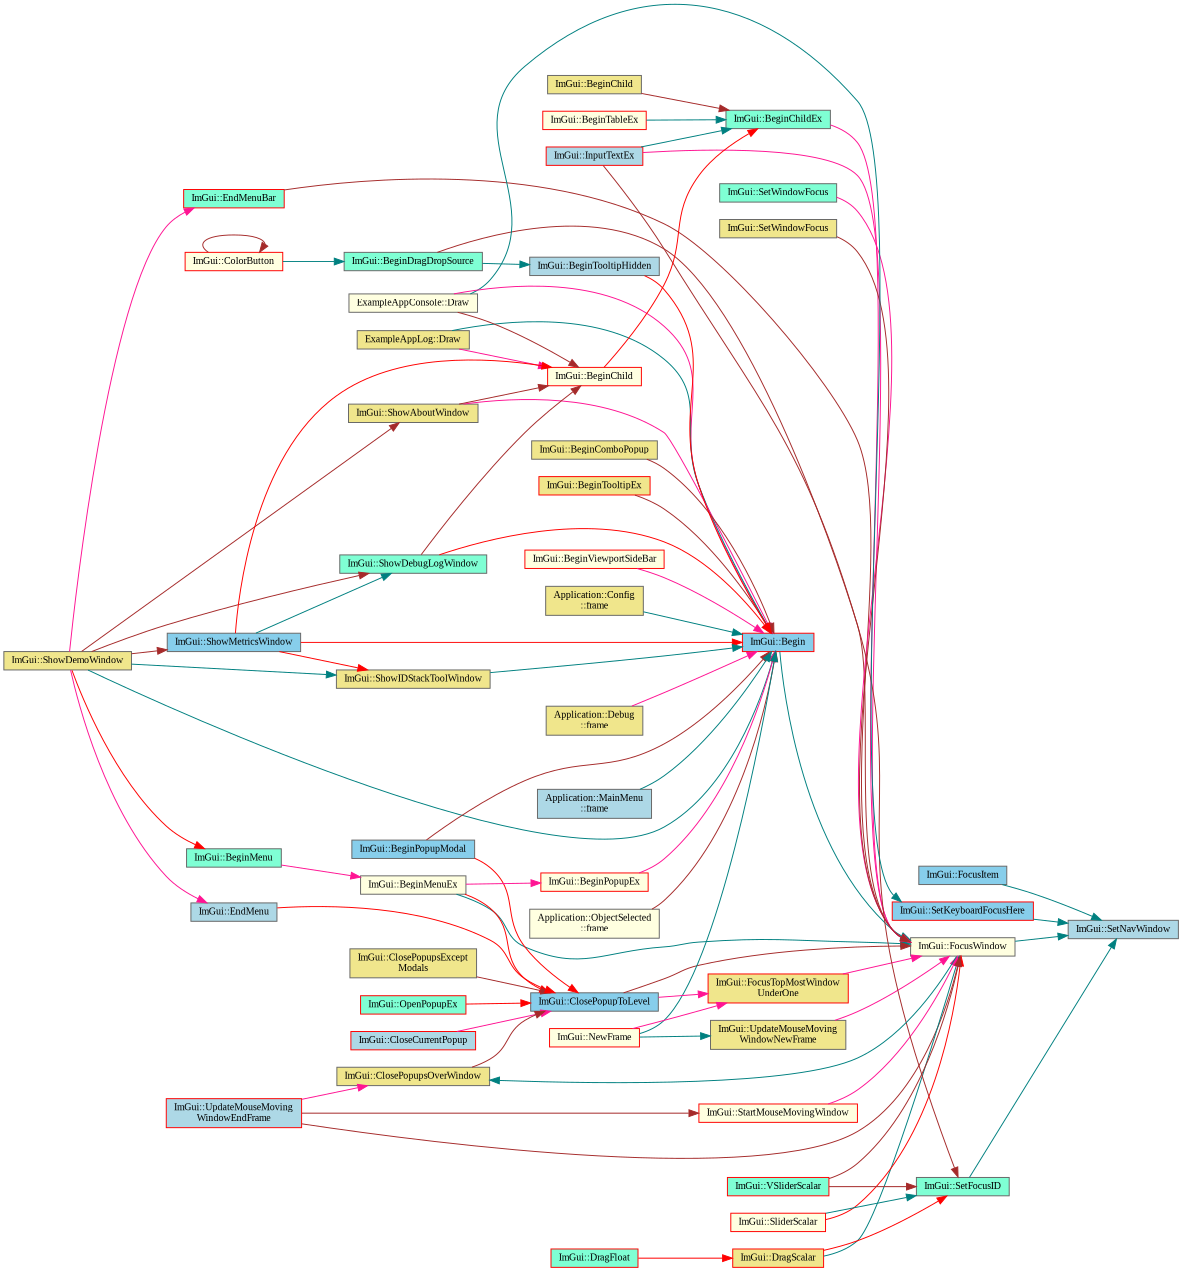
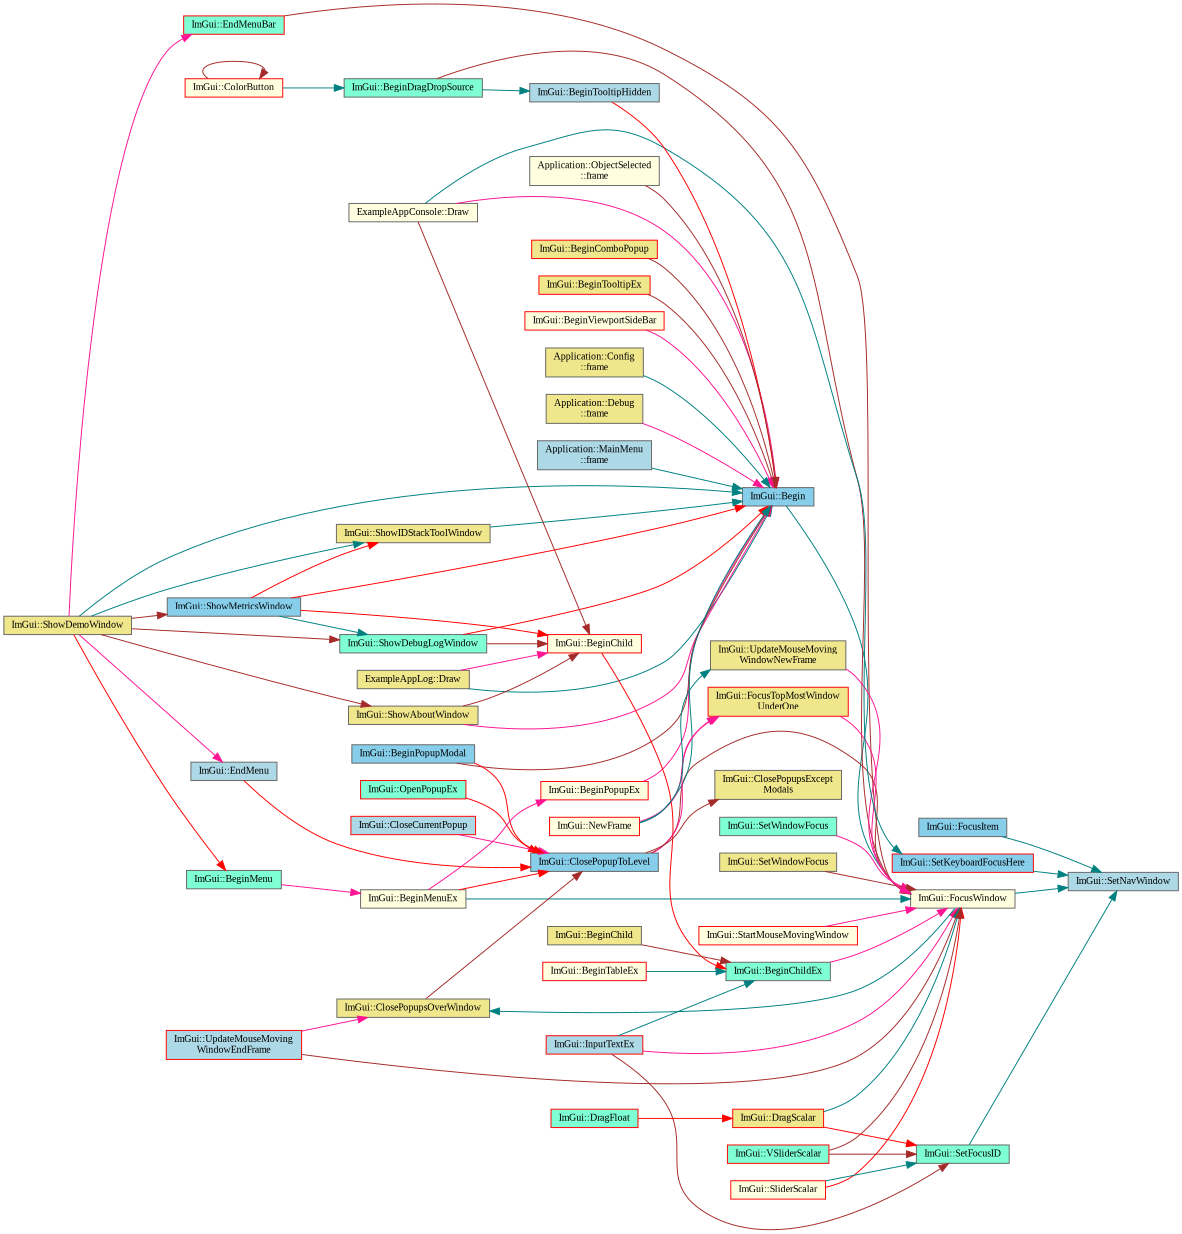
node "ImGui::BeginComboPopup": color grey40 -> red
node "ImGui::Begin": color red -> grey40
edge "ImGui::ClosePopupsExcept Modals" -> "ImGui::ClosePopupToLevel": reversed
edge "ImGui::UpdateMouseMoving WindowEndFrame" -> "ImGui::StartMouseMovingWindow": removed
